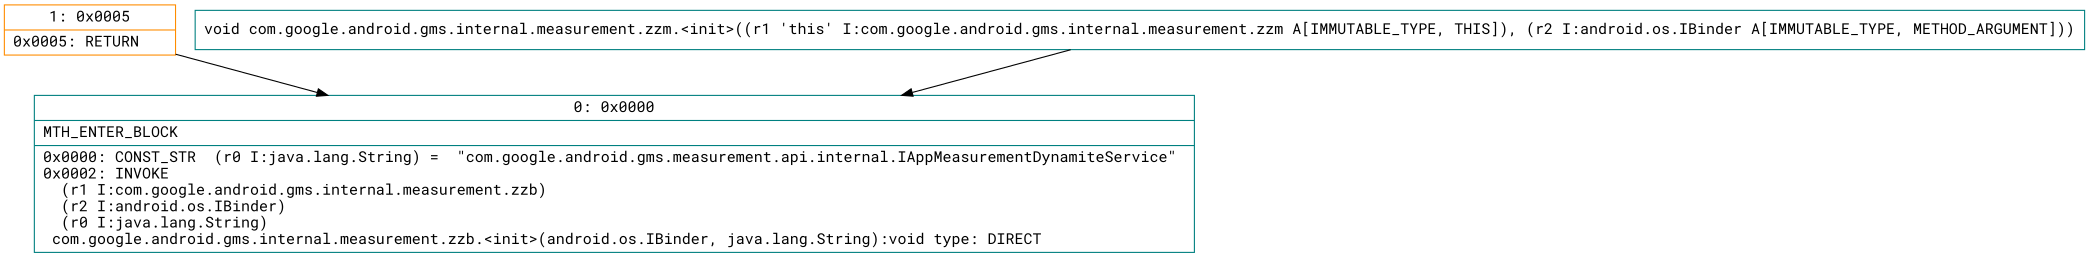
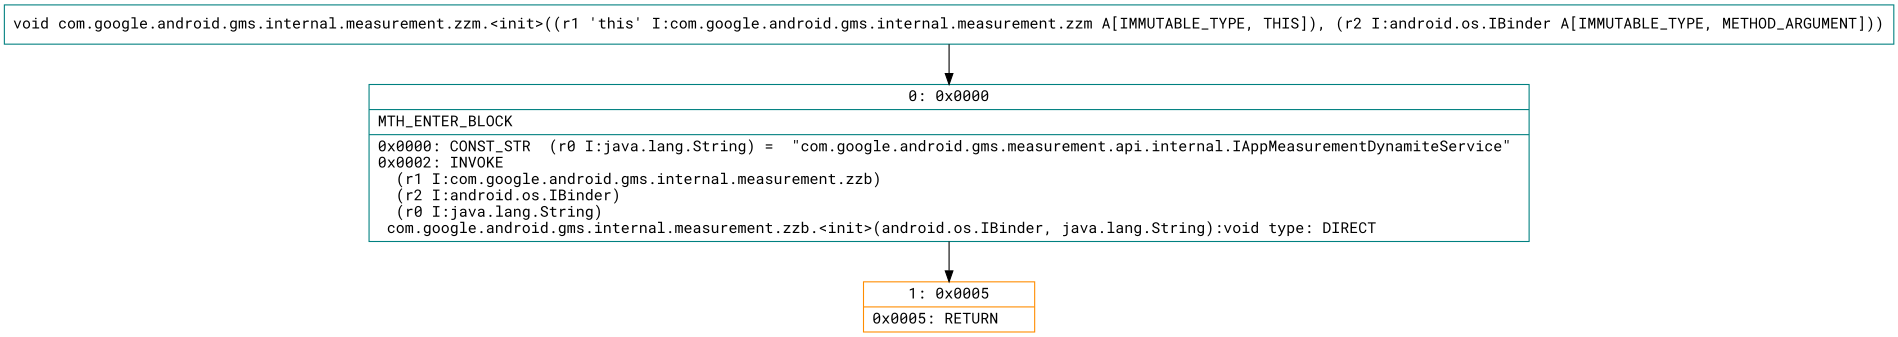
edge "1: 0x0005" -> "0: 0x0000": reversed
